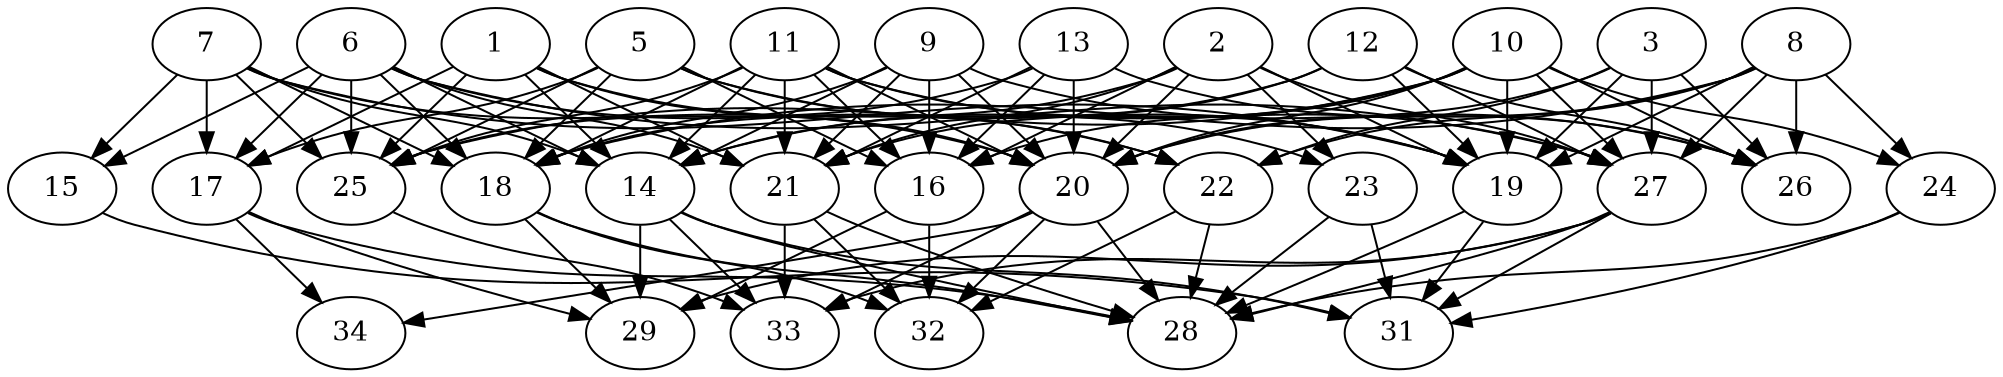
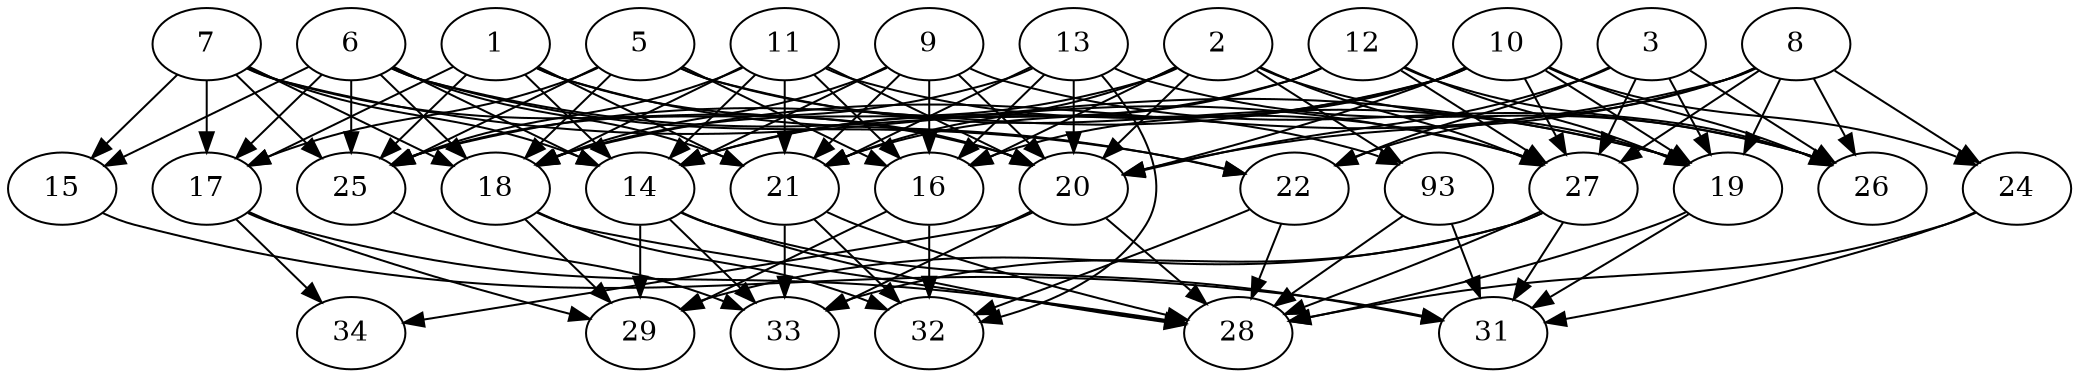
edge "11" -> "19": removed
node "23": label "23" -> "93"
edge "20" -> "32": now "13" -> "32"
